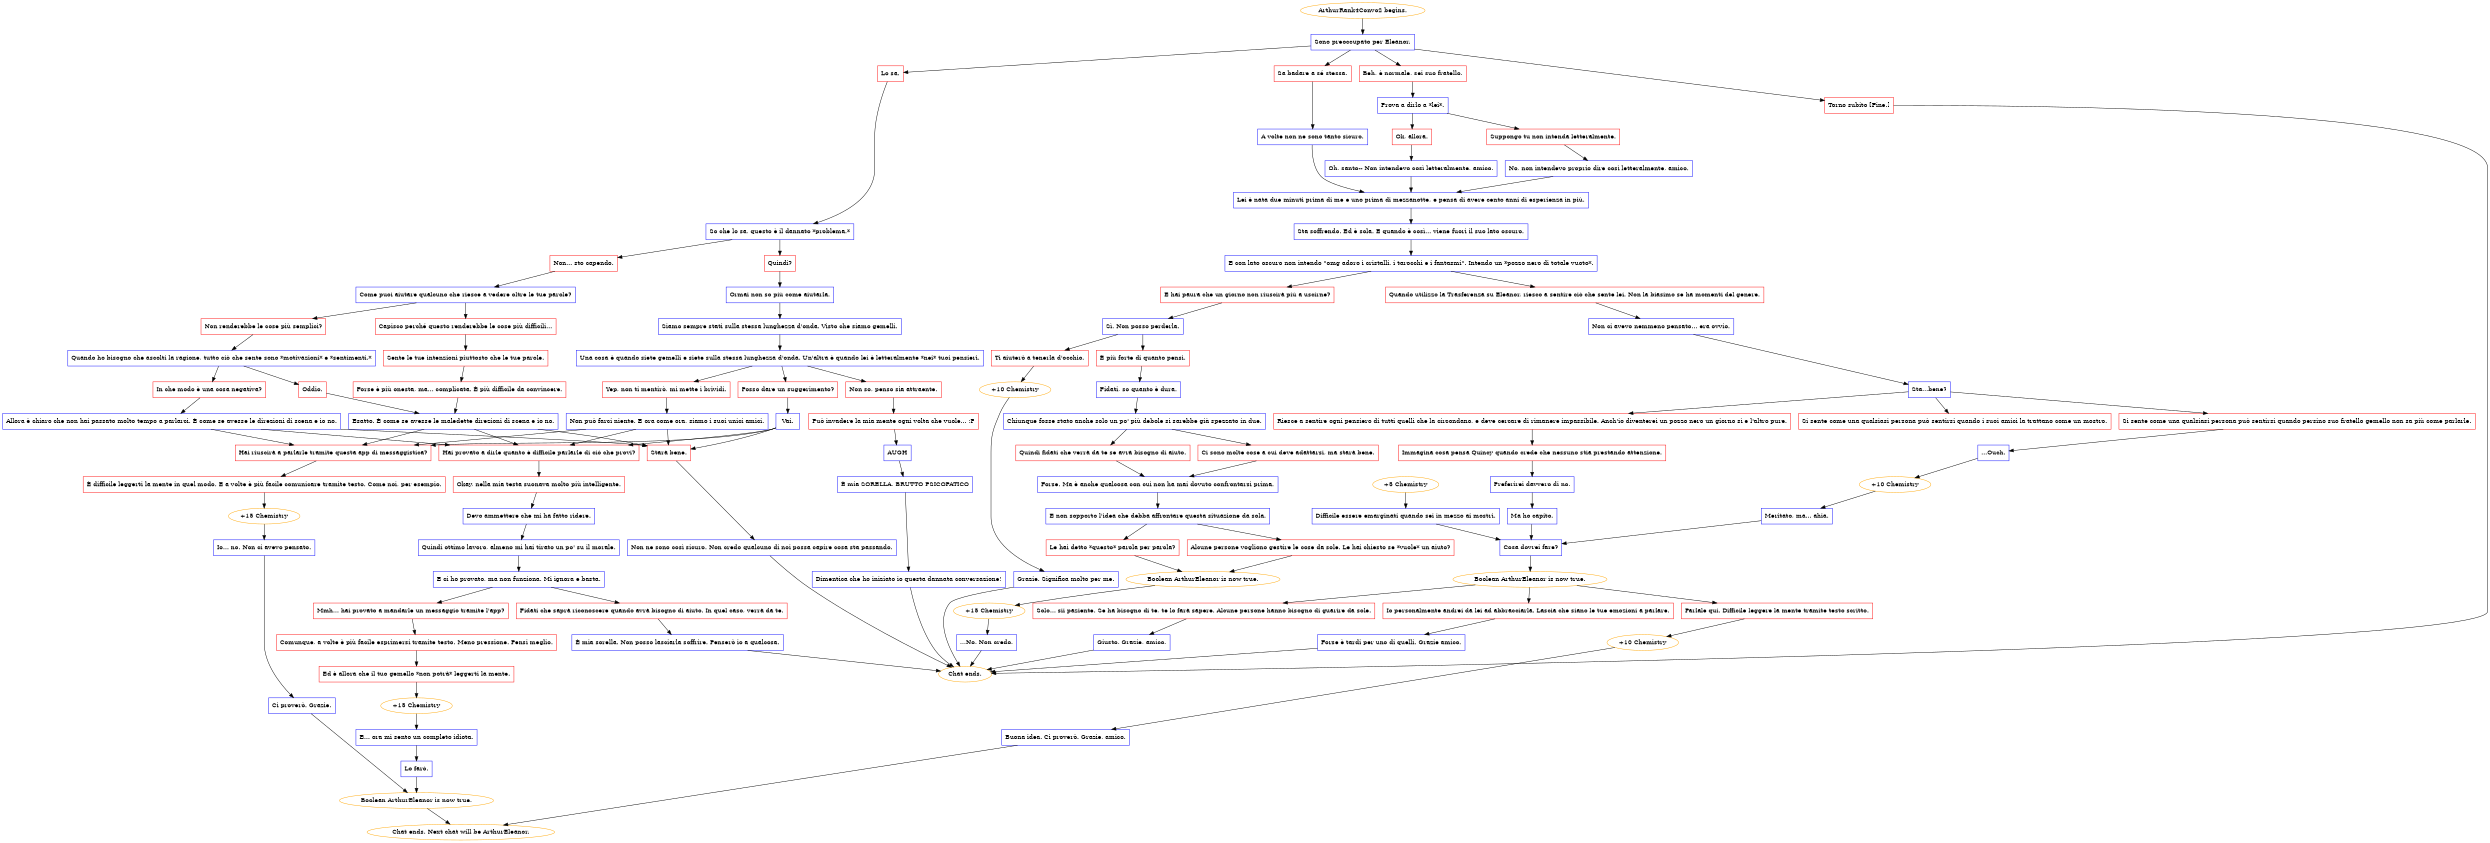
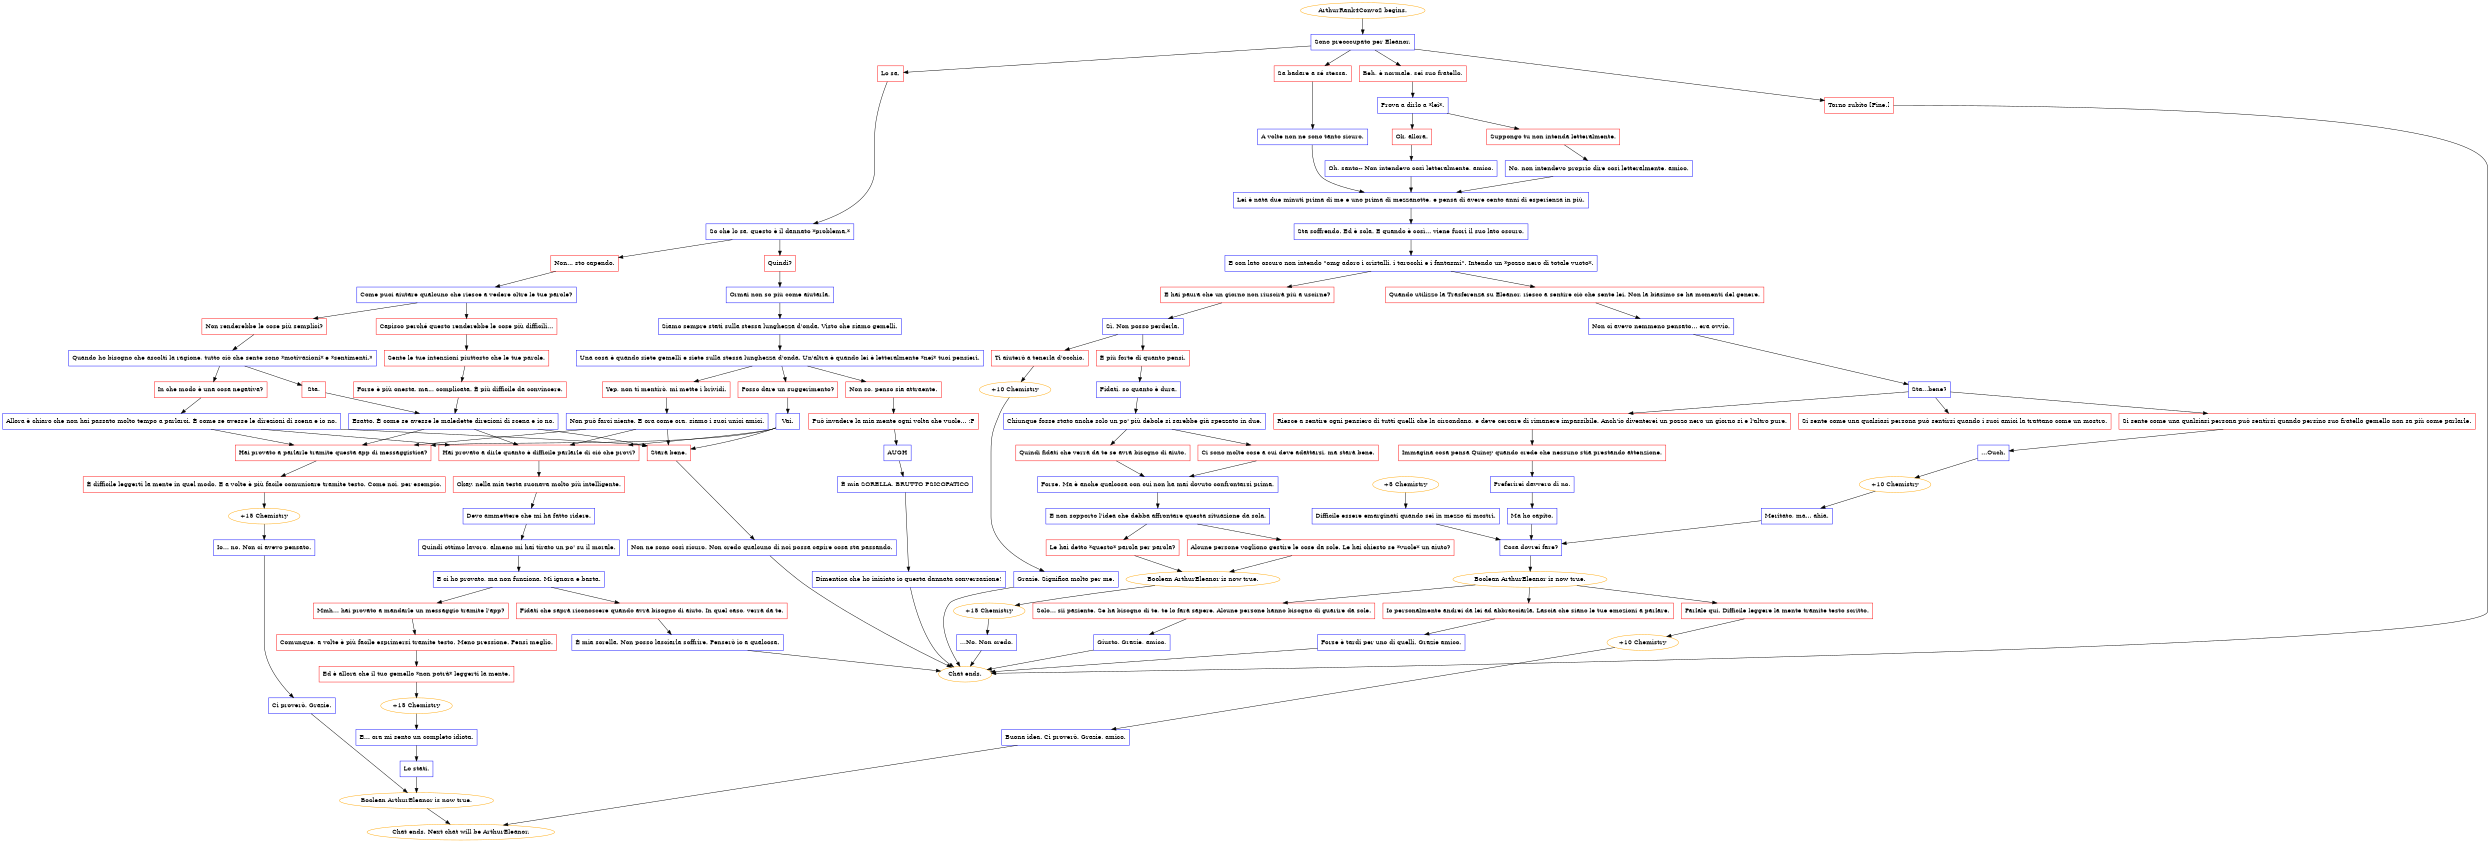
node "Oddio.": label "Oddio." -> "Sta."
node "Hai riuscirà a parlarle tramite questa app di messaggistica?": label "Hai riuscirà a parlarle tramite questa app di messaggistica?" -> "Hai provato a parlarle tramite questa app di messaggistica?"
node "Lo farò.": label "Lo farò." -> "Lo stati."
